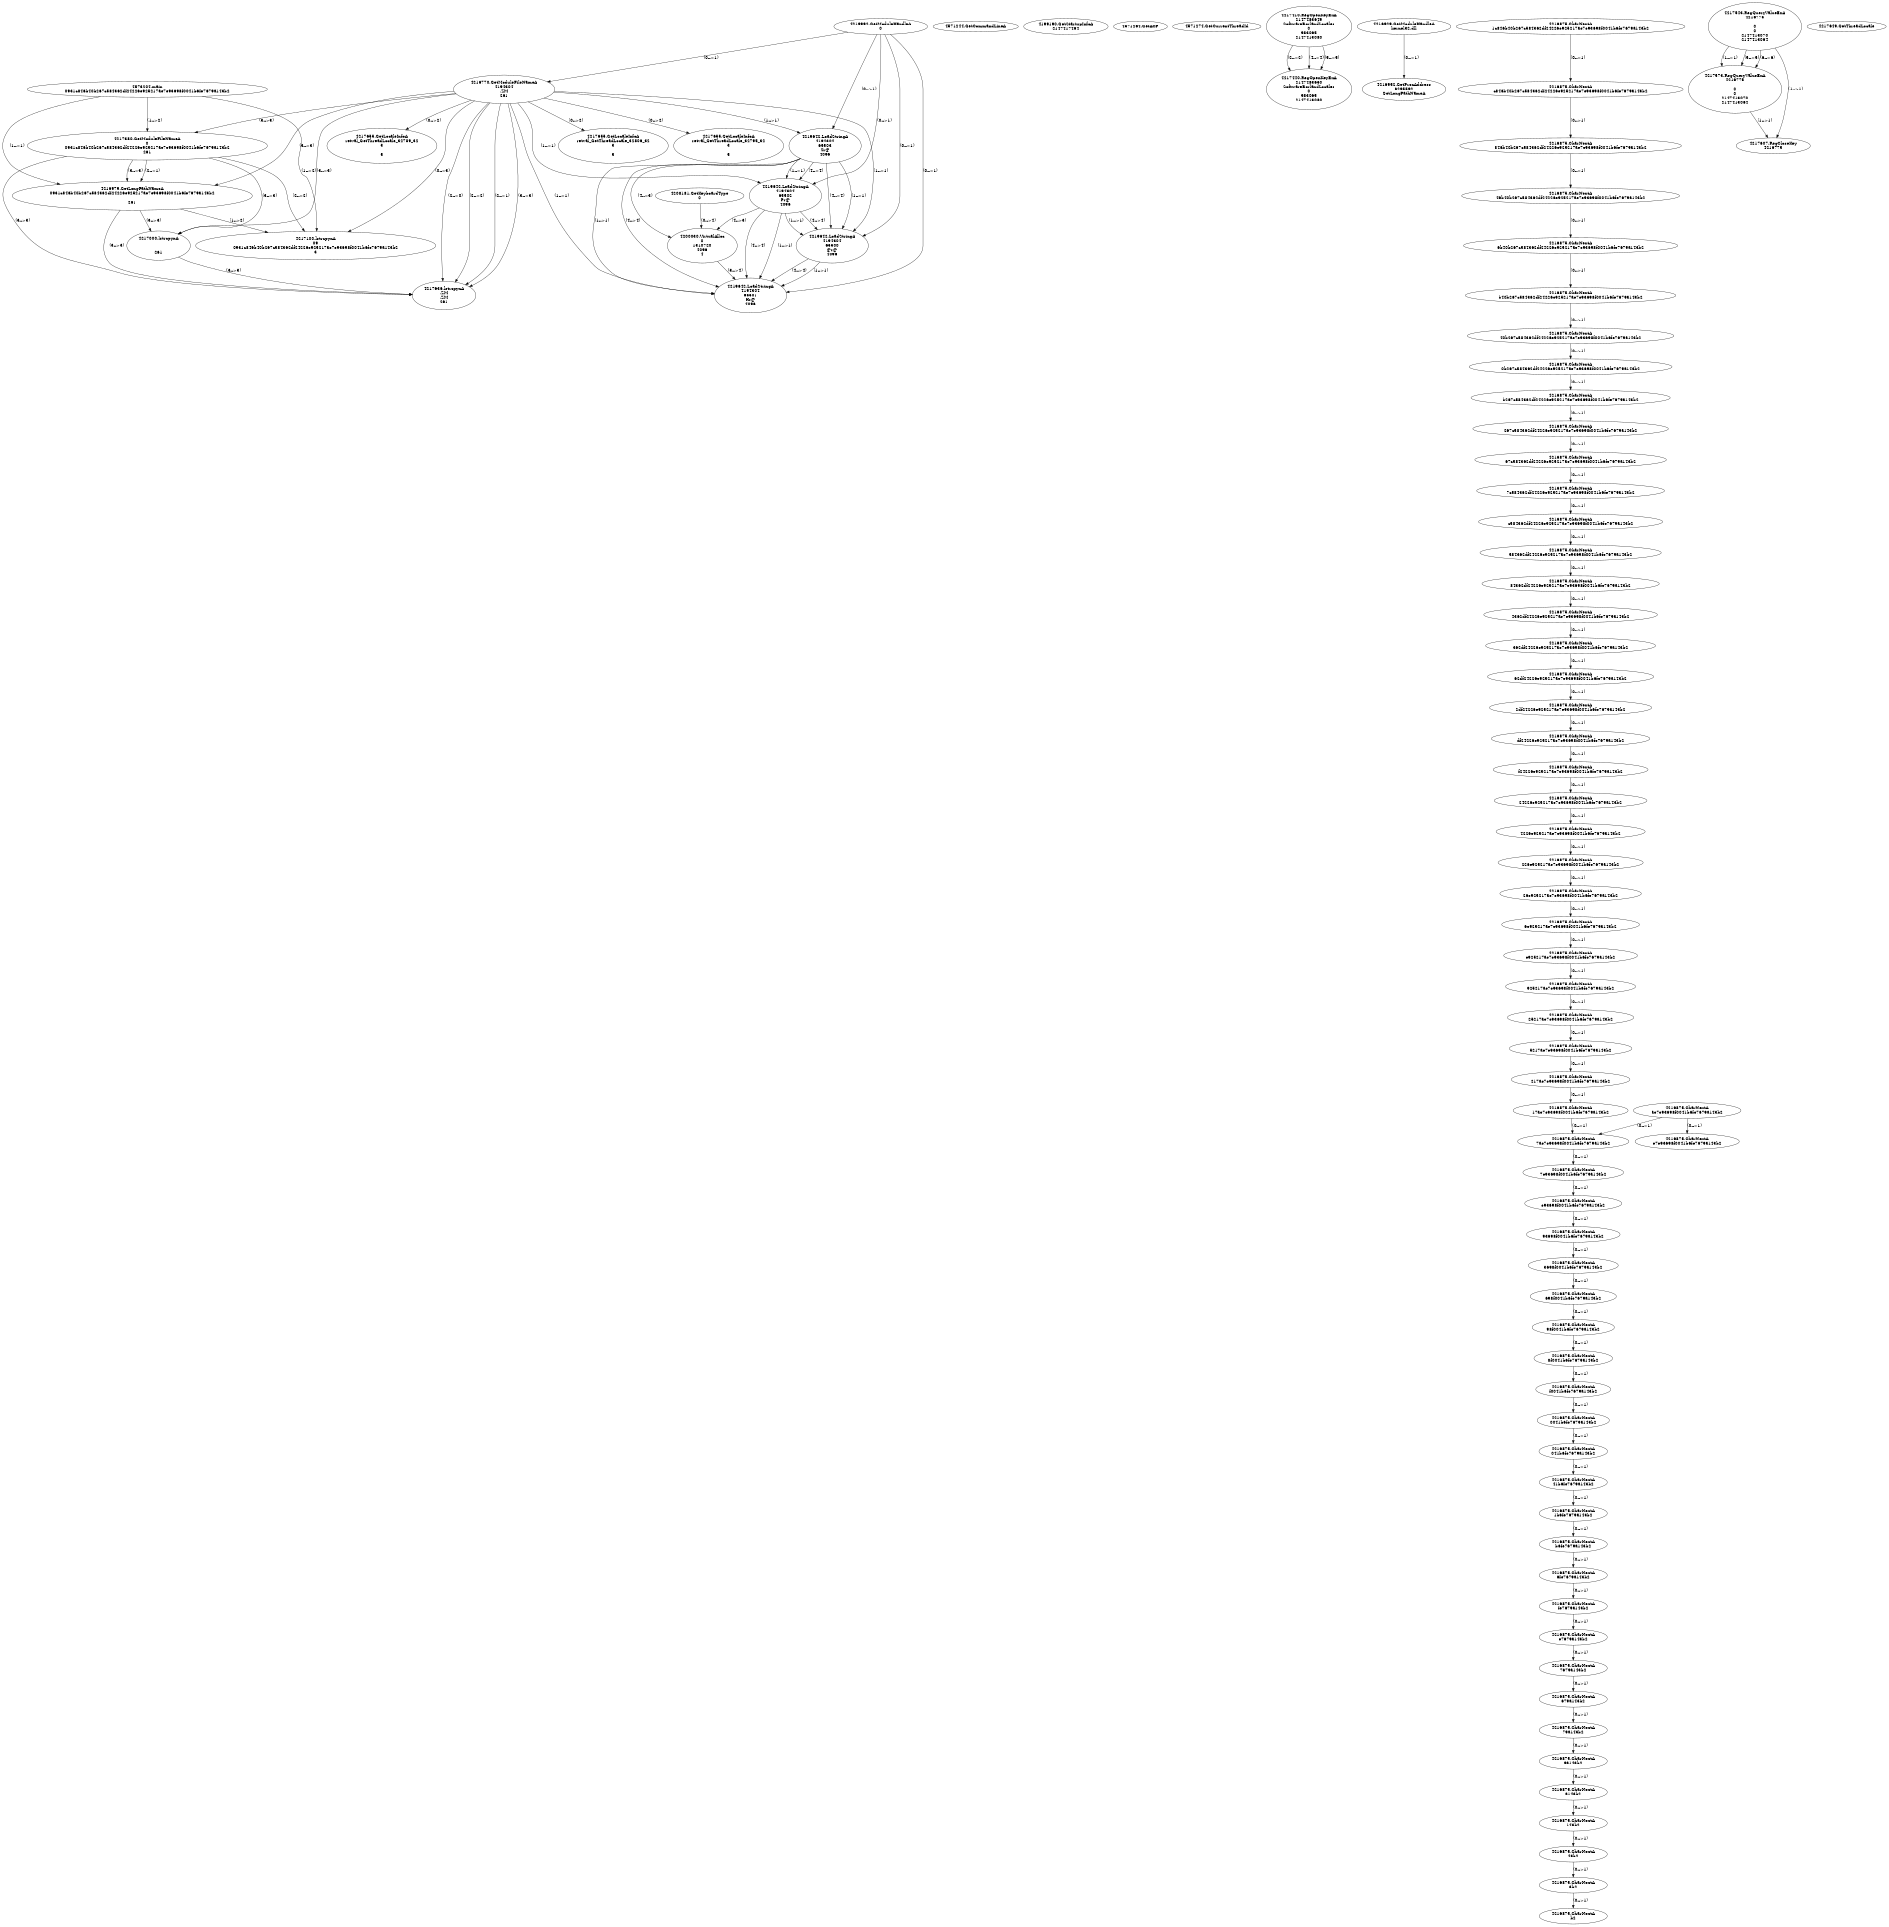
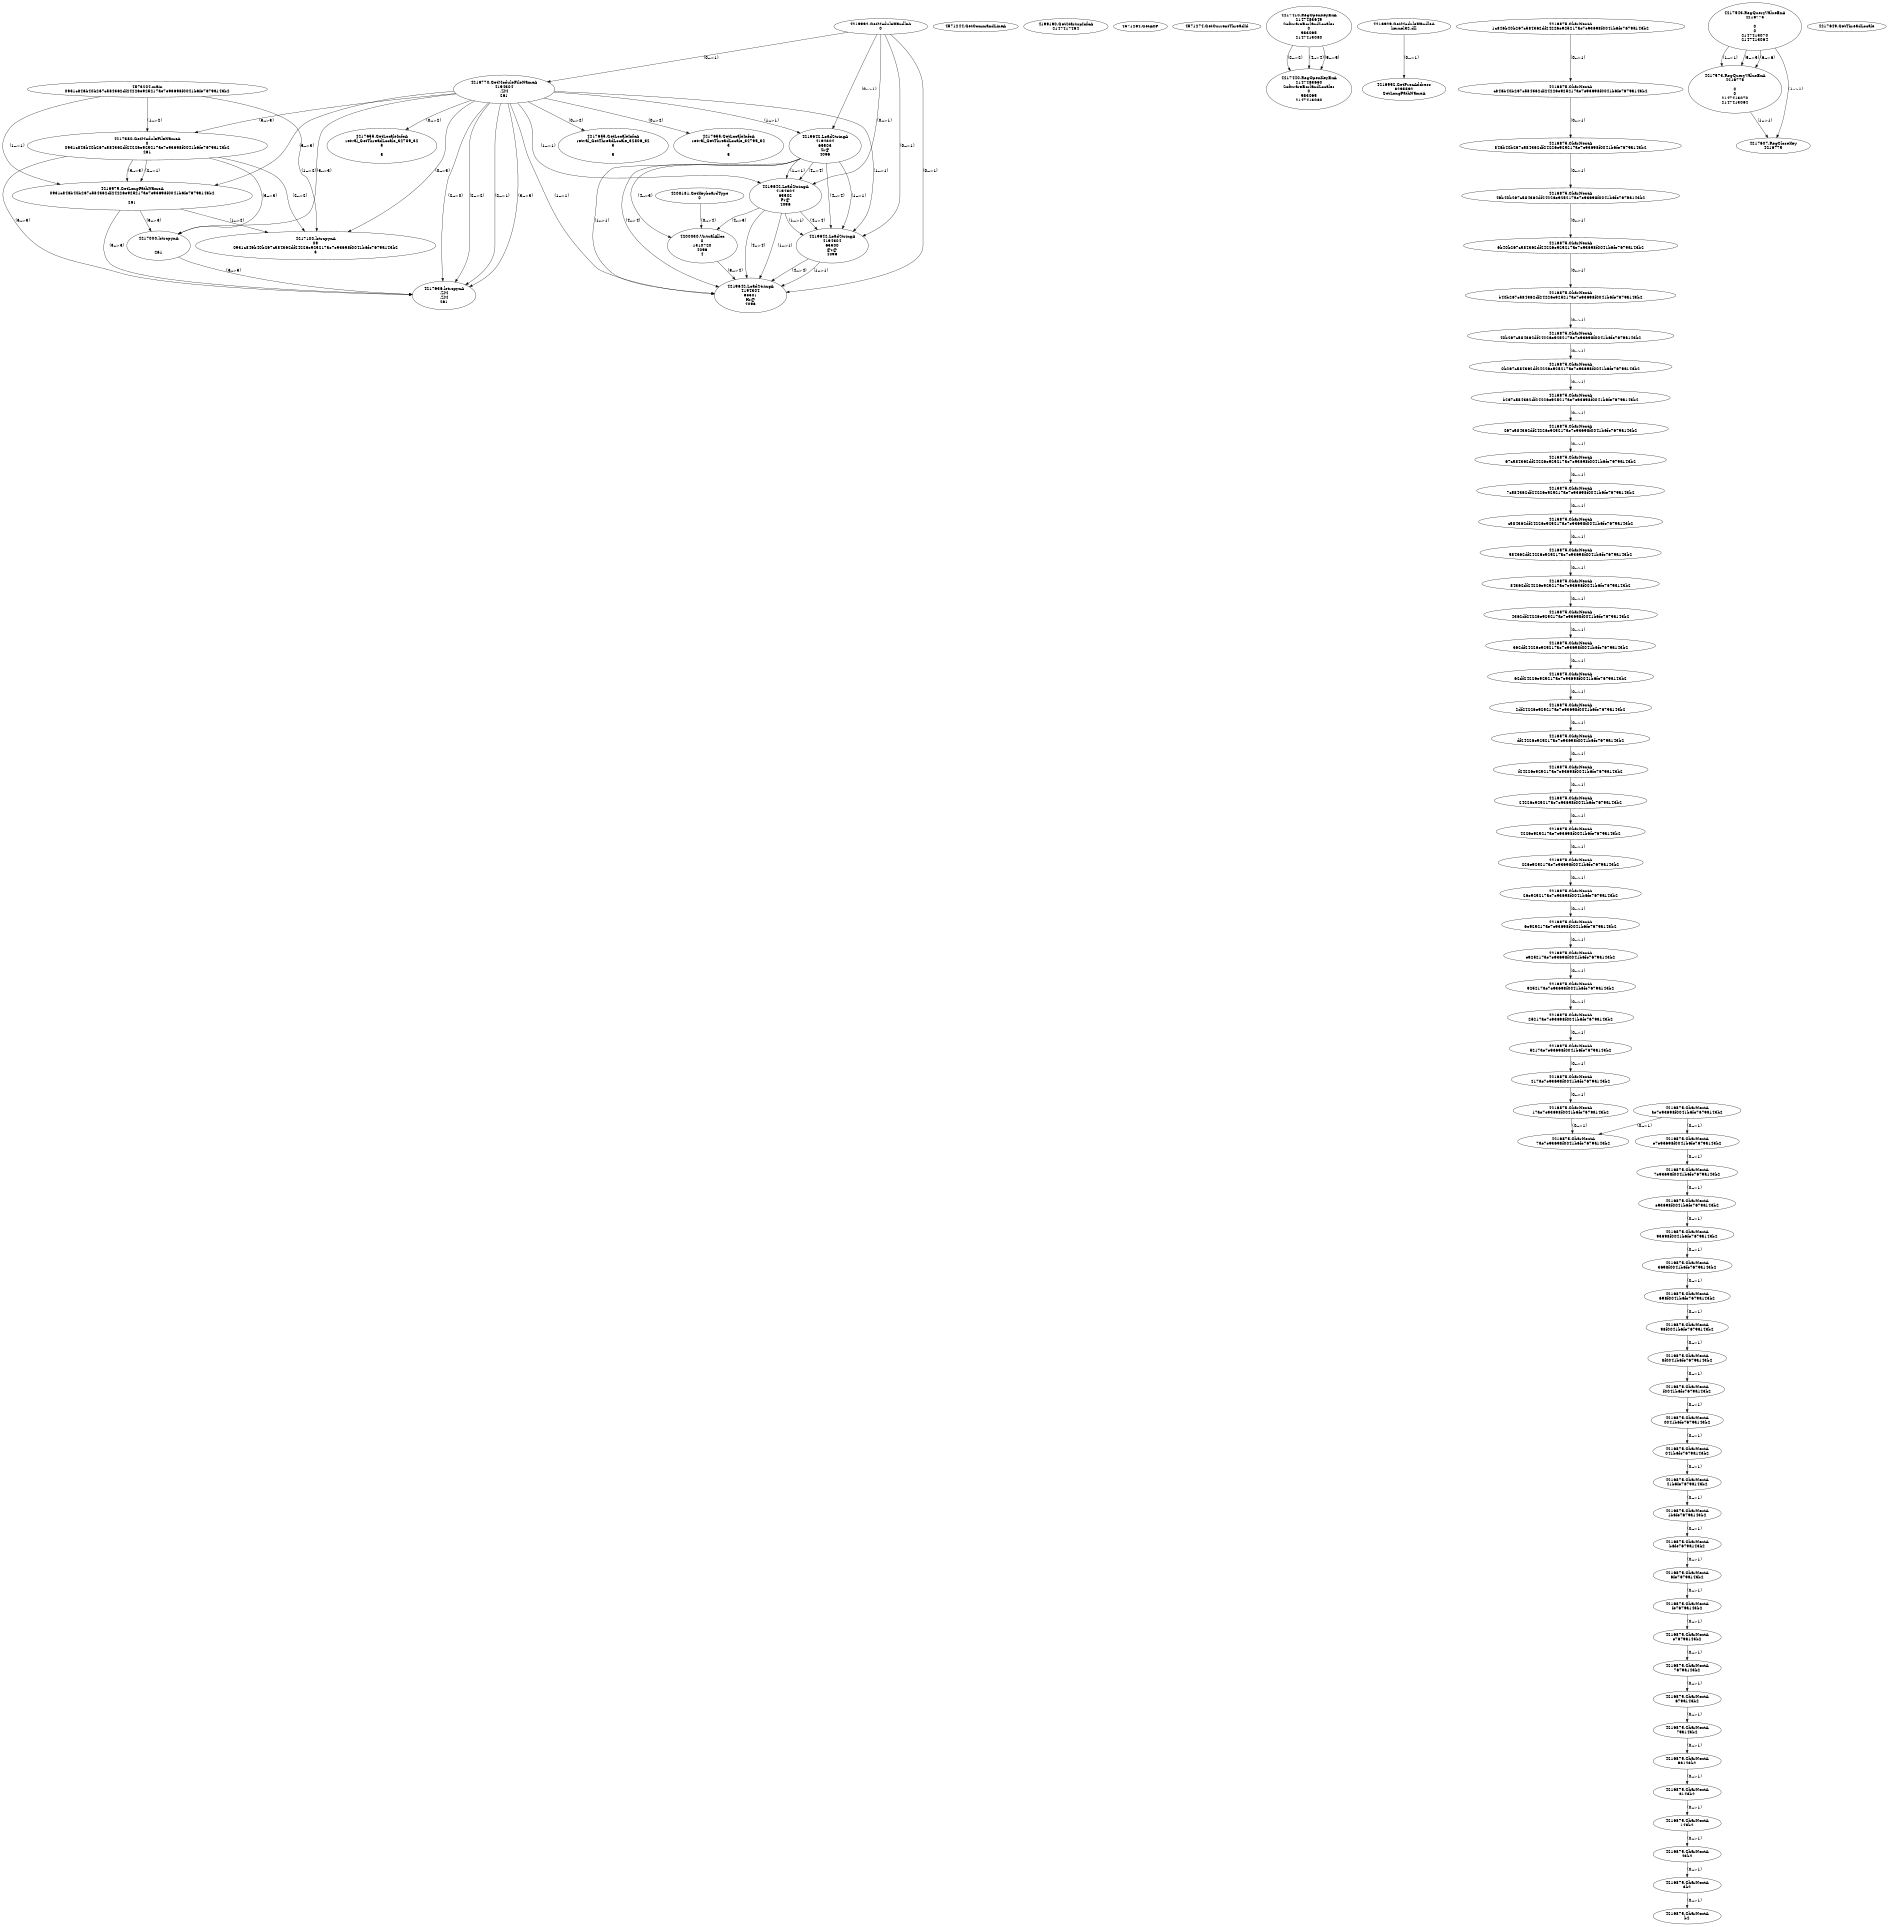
edge "4216875.CharNextA 7ae7e93698f0041b6fe7679a143b2" -> "4216875.CharNextA 7e93698f0041b6fe7679a143b2": now "4216875.CharNextA e7e93698f0041b6fe7679a143b2" -> "4216875.CharNextA 7e93698f0041b6fe7679a143b2"
